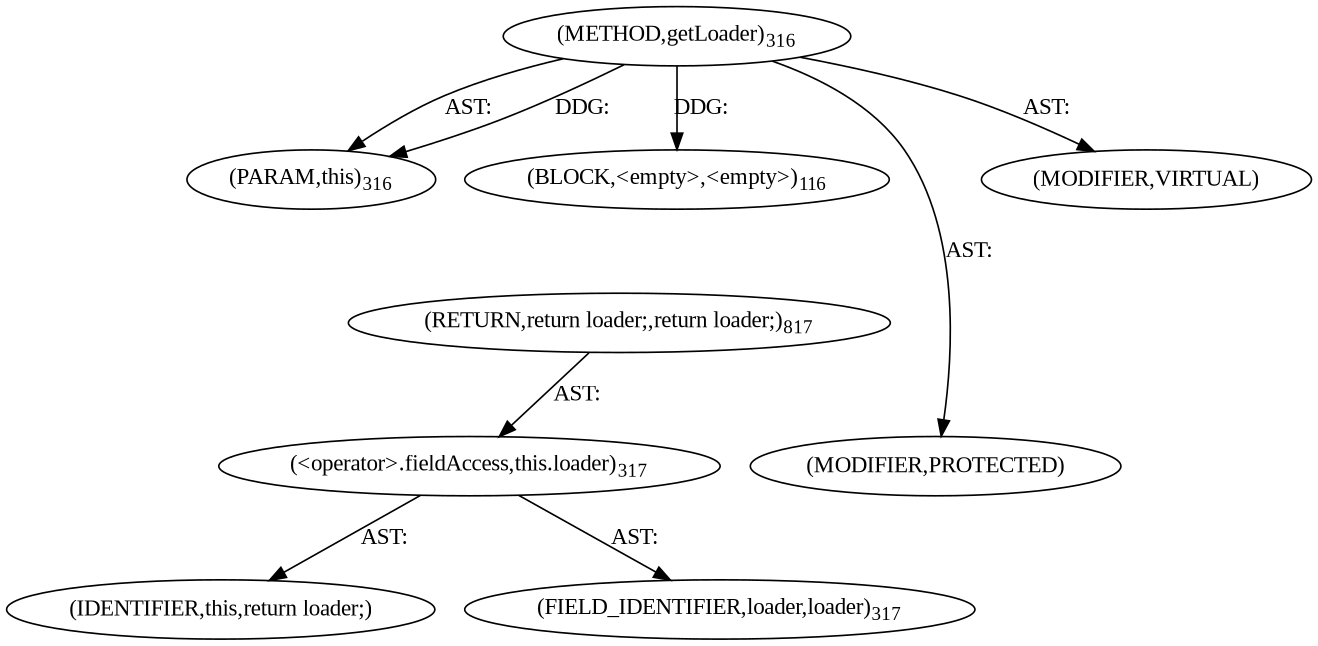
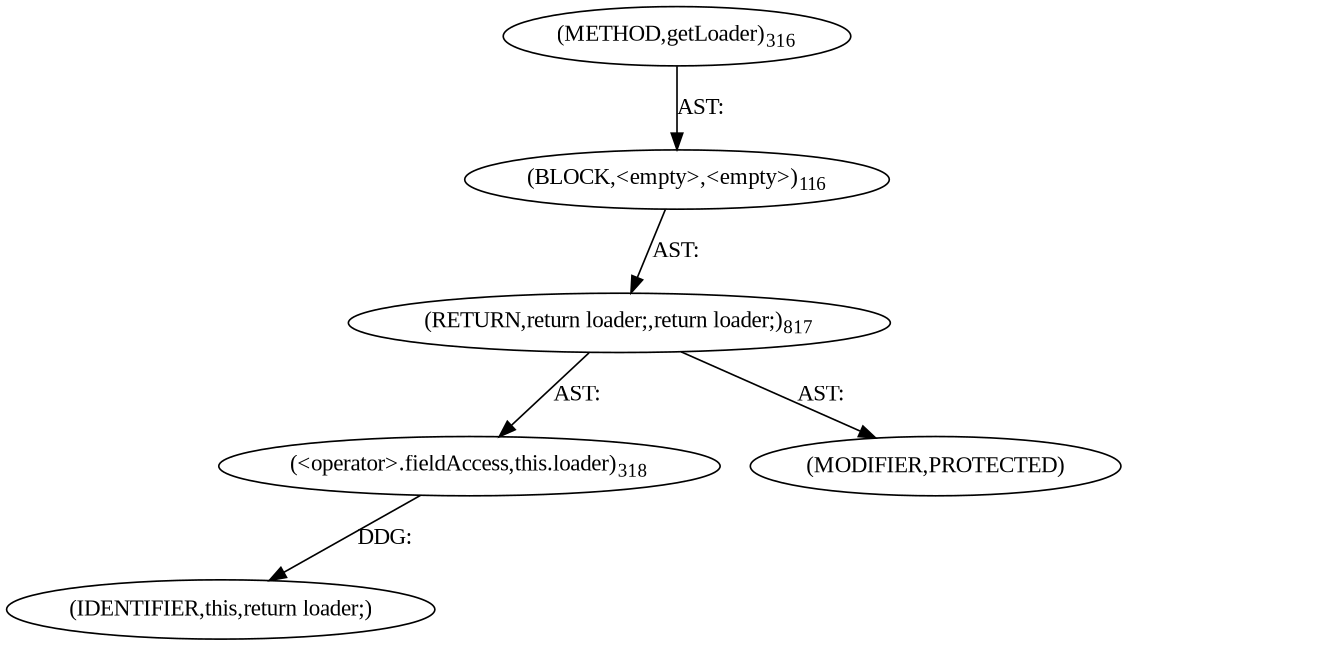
edge "(METHOD,getLoader)" -> "(BLOCK,<empty>,<empty>)": label "DDG: " -> "AST: "
node "(PARAM,this)": removed
node "(MODIFIER,VIRTUAL)": removed
edge "(METHOD,getLoader)" -> "(MODIFIER,PROTECTED)": now "(RETURN,return loader;,return loader;)" -> "(MODIFIER,PROTECTED)"
edge "(BLOCK,<empty>,<empty>)" -> "(RETURN,return loader;,return loader;)": added, label "AST:"
node "(<operator>.fieldAccess,this.loader)": text "317" -> "318"
edge "(<operator>.fieldAccess,this.loader)" -> "(IDENTIFIER,this,return loader;)": label "AST: " -> "DDG: "
node "(FIELD_IDENTIFIER,loader,loader)": removed
